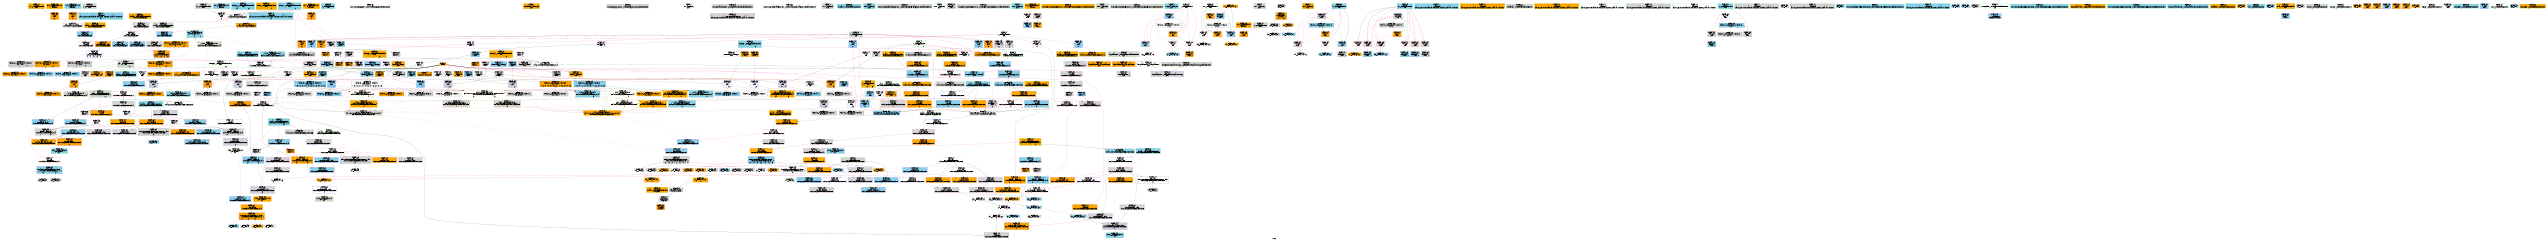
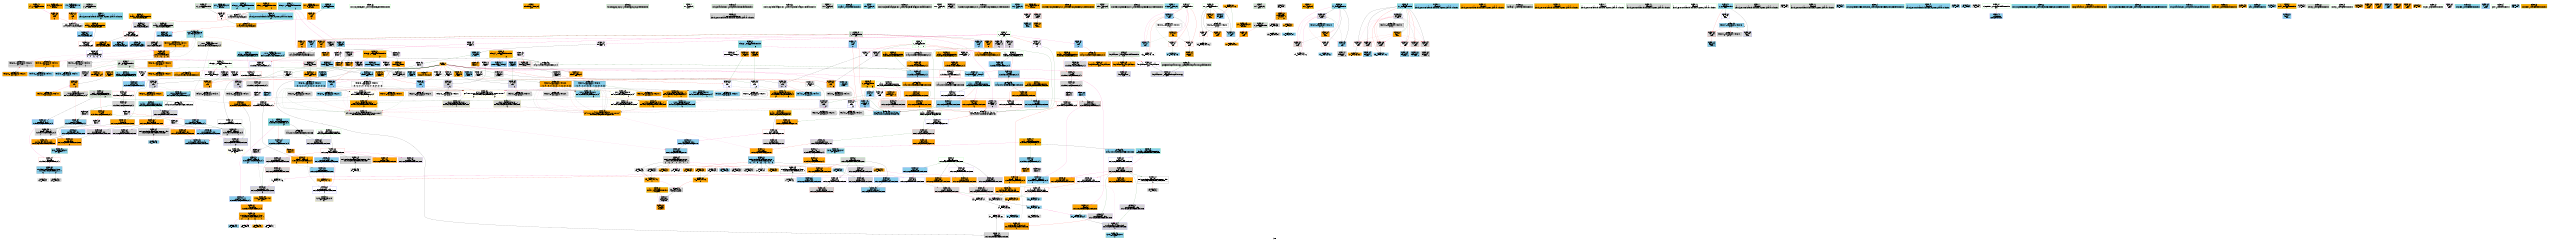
node "NodeID: 906": text "140 = PHI()" -> "140 = ENCHI()"
